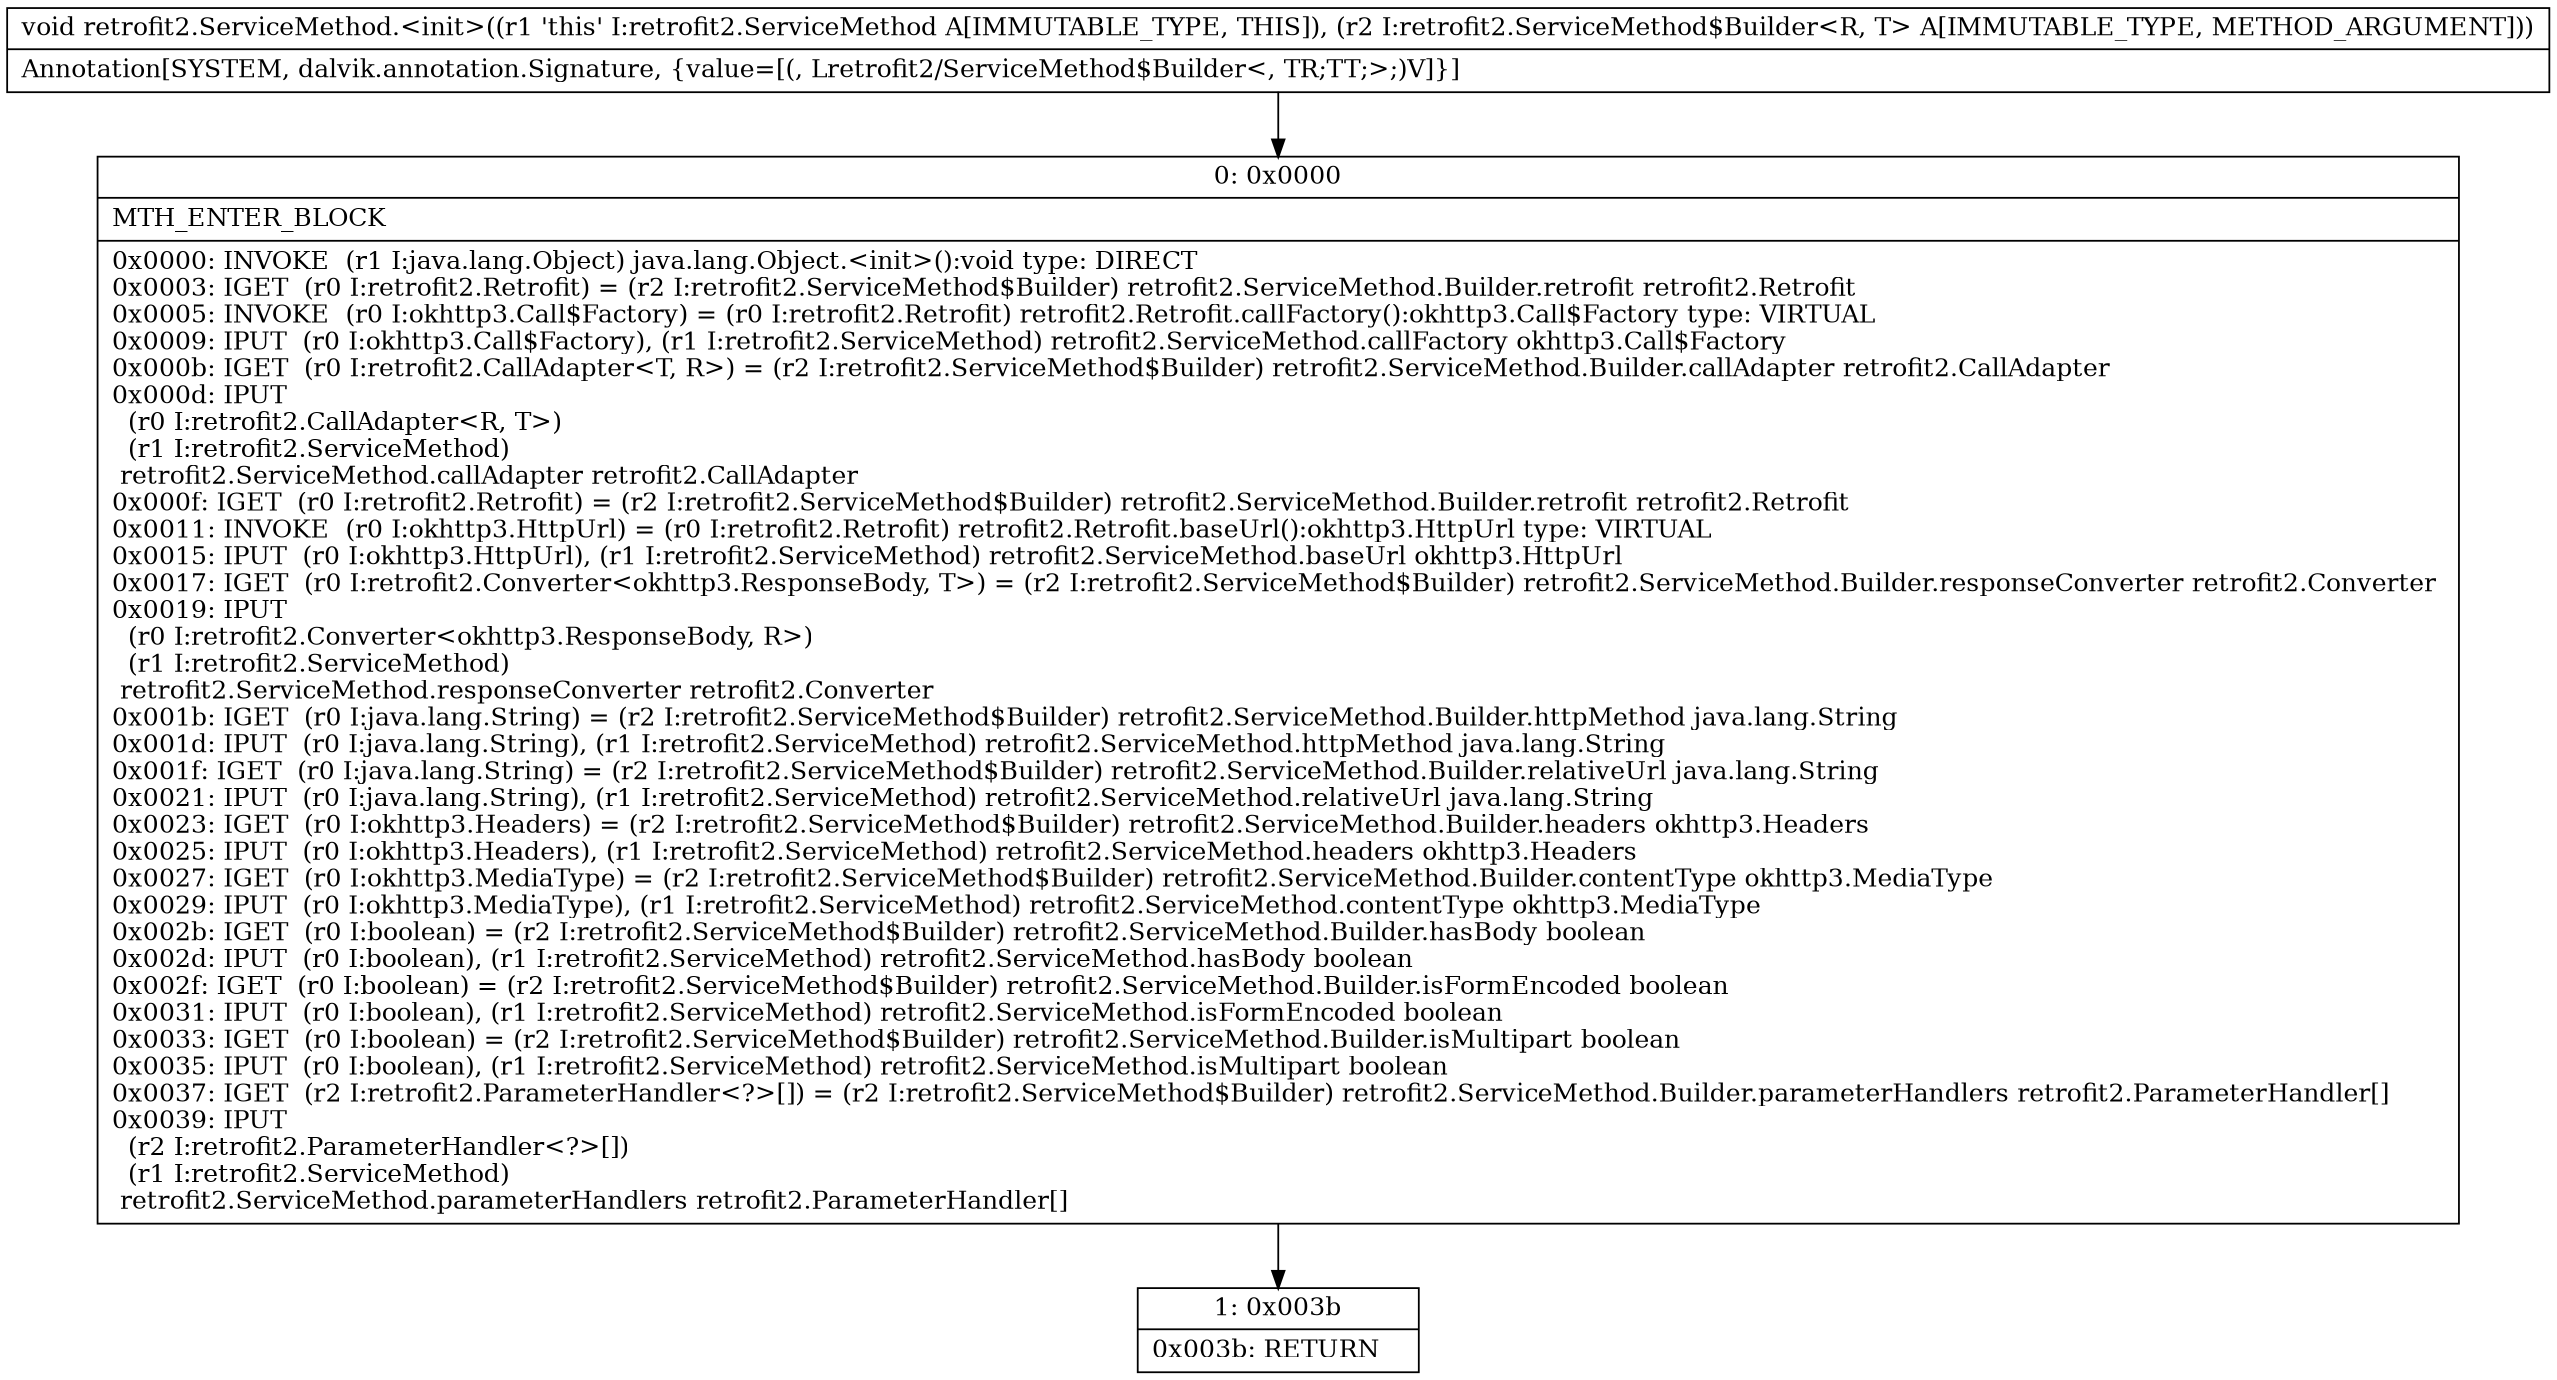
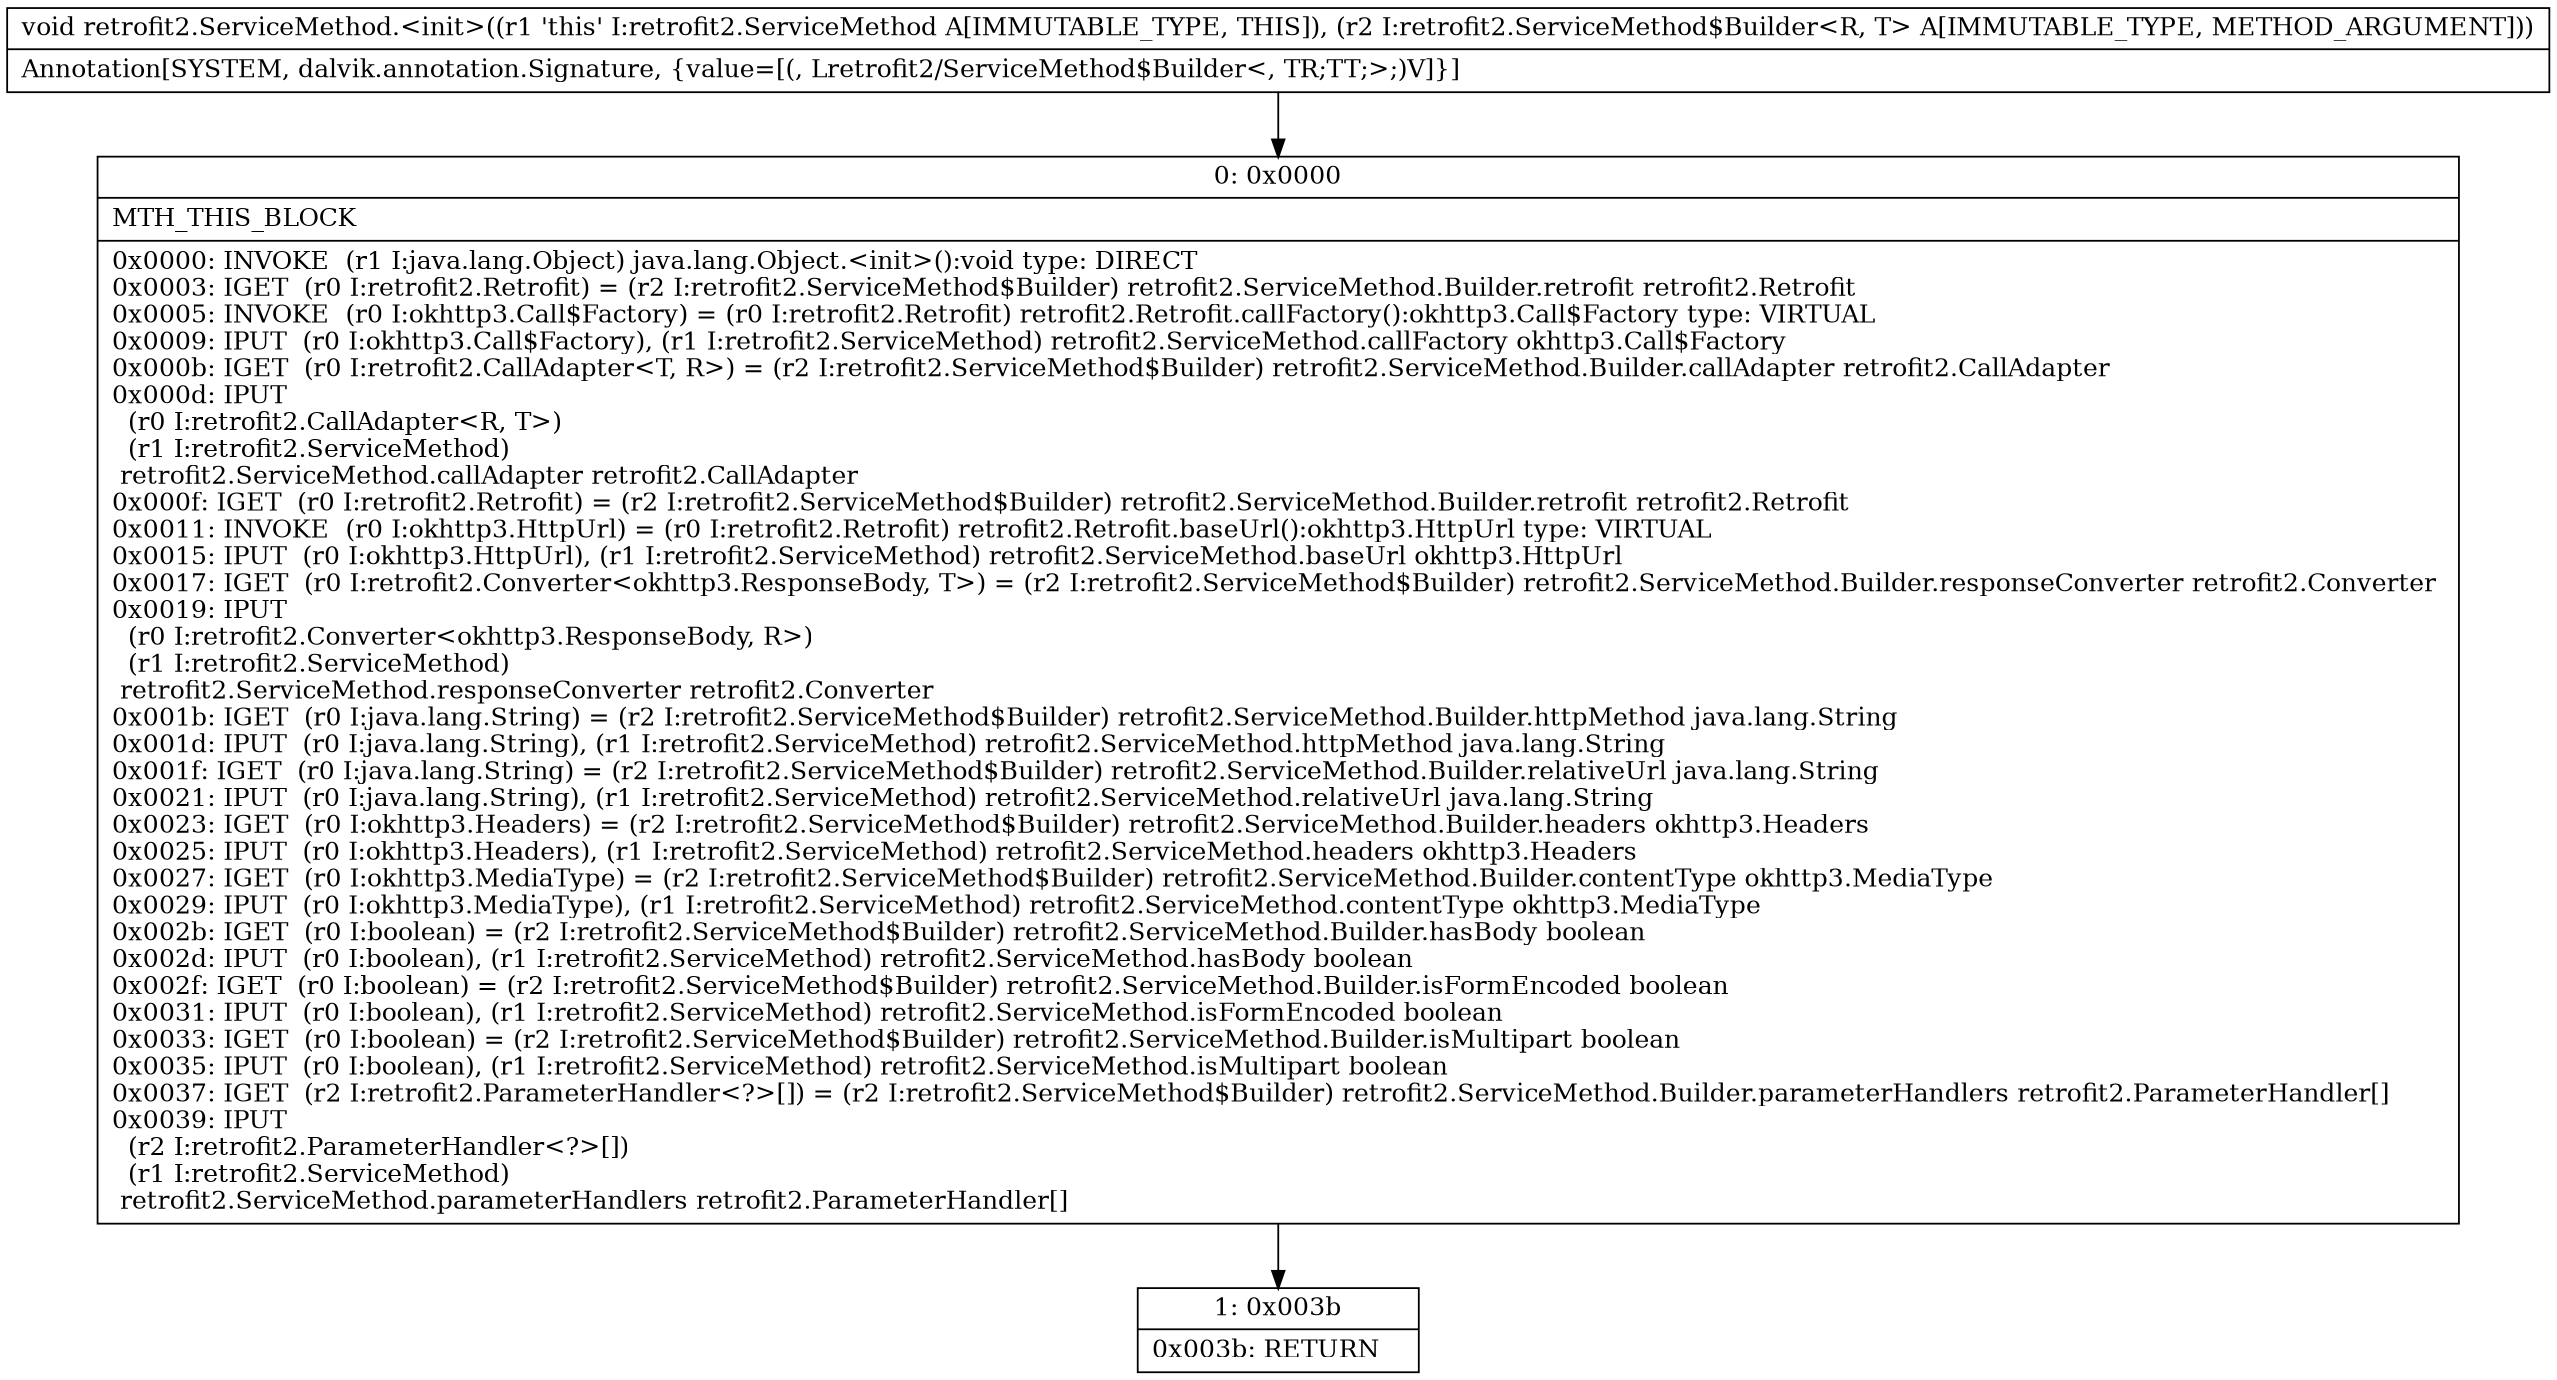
node "0: 0x0000": text "MTH_ENTER_BLOCK" -> "MTH_THIS_BLOCK"
